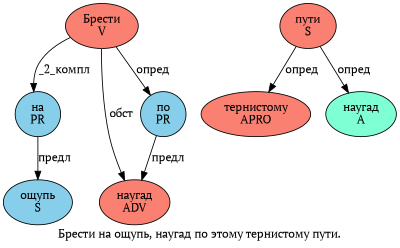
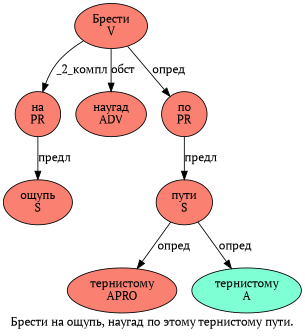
node "на PR": fillcolor skyblue -> salmon
node "по PR": fillcolor skyblue -> salmon
node "наугад A": label "наугад A" -> "тернистому A"
edge "по PR" -> "наугад ADV": now "по PR" -> "пути S"
node "ощупь S": fillcolor skyblue -> salmon
